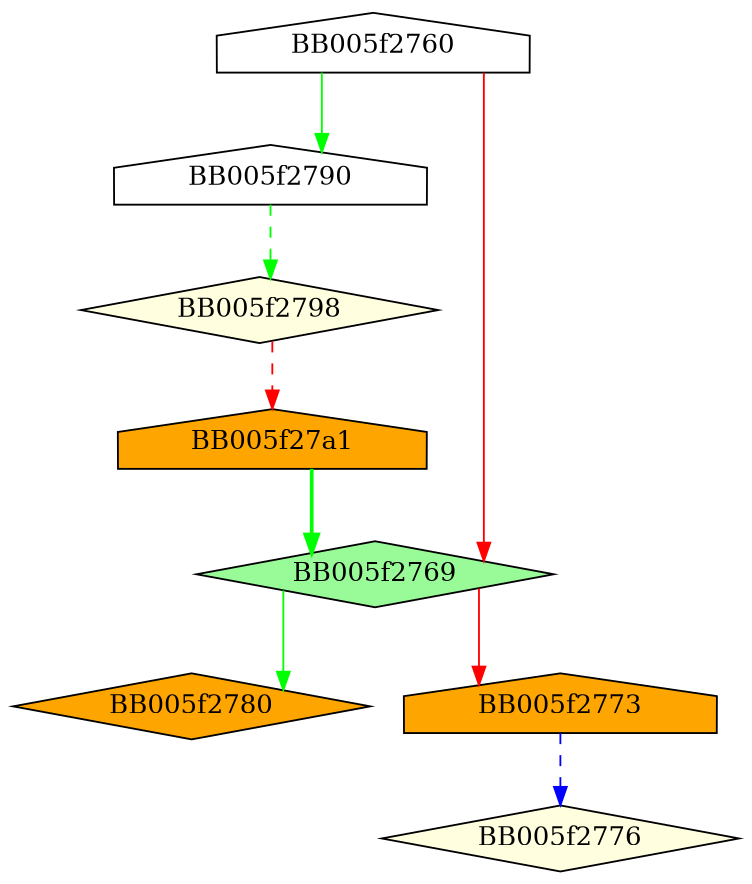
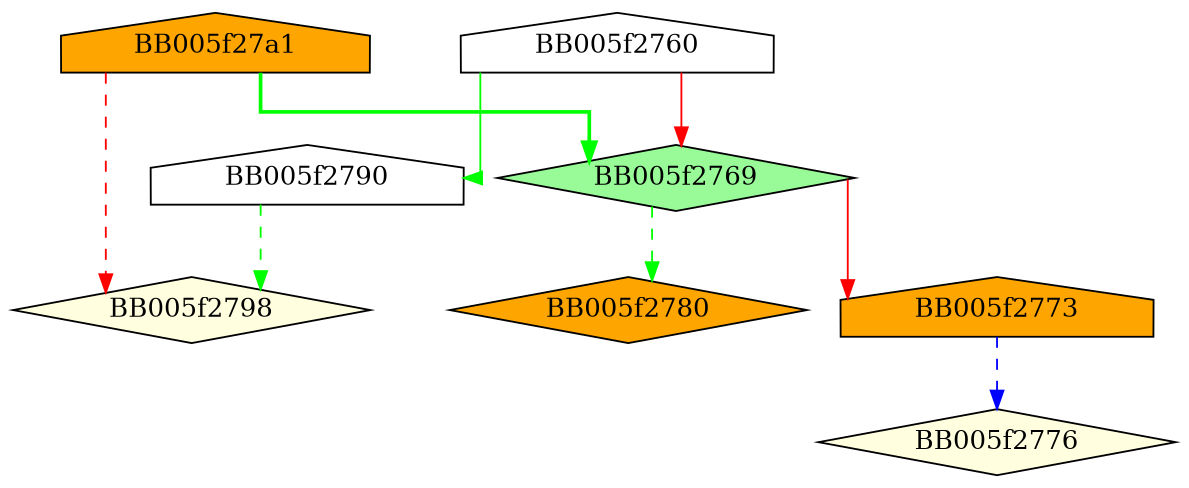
edge "BB005f2798" -> "BB005f27a1": reversed
edge "BB005f2769" -> "BB005f2780": style solid -> dashed
